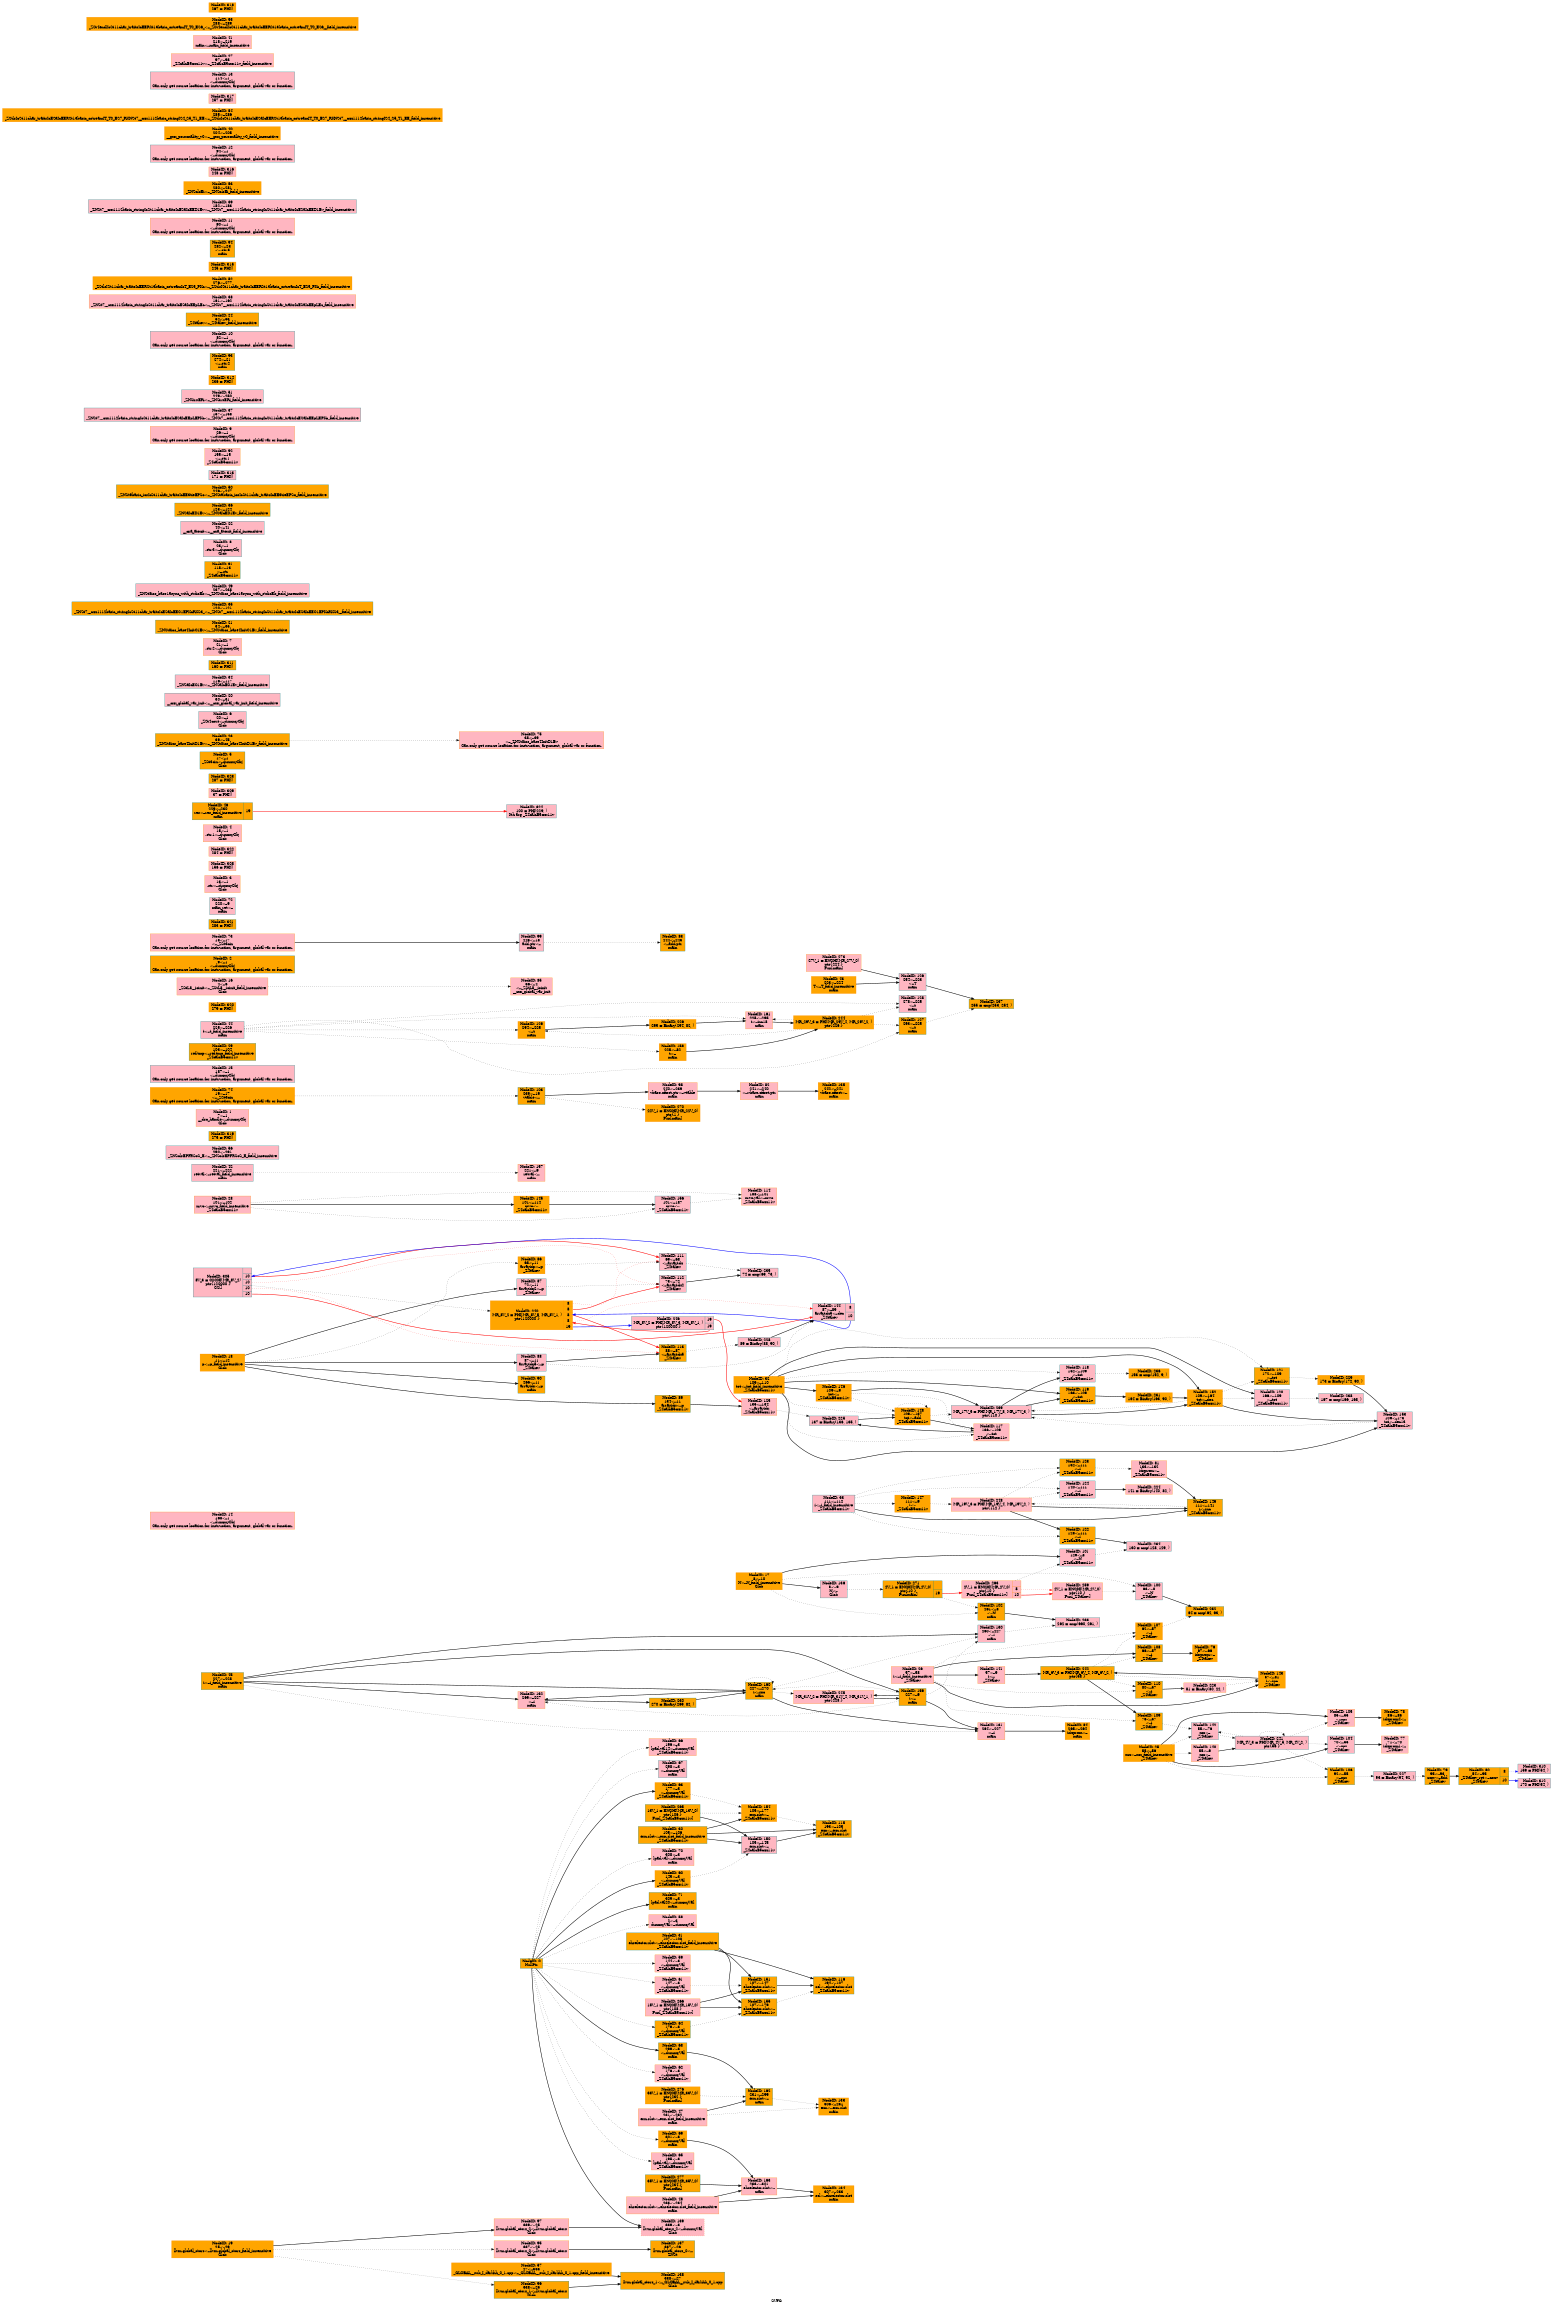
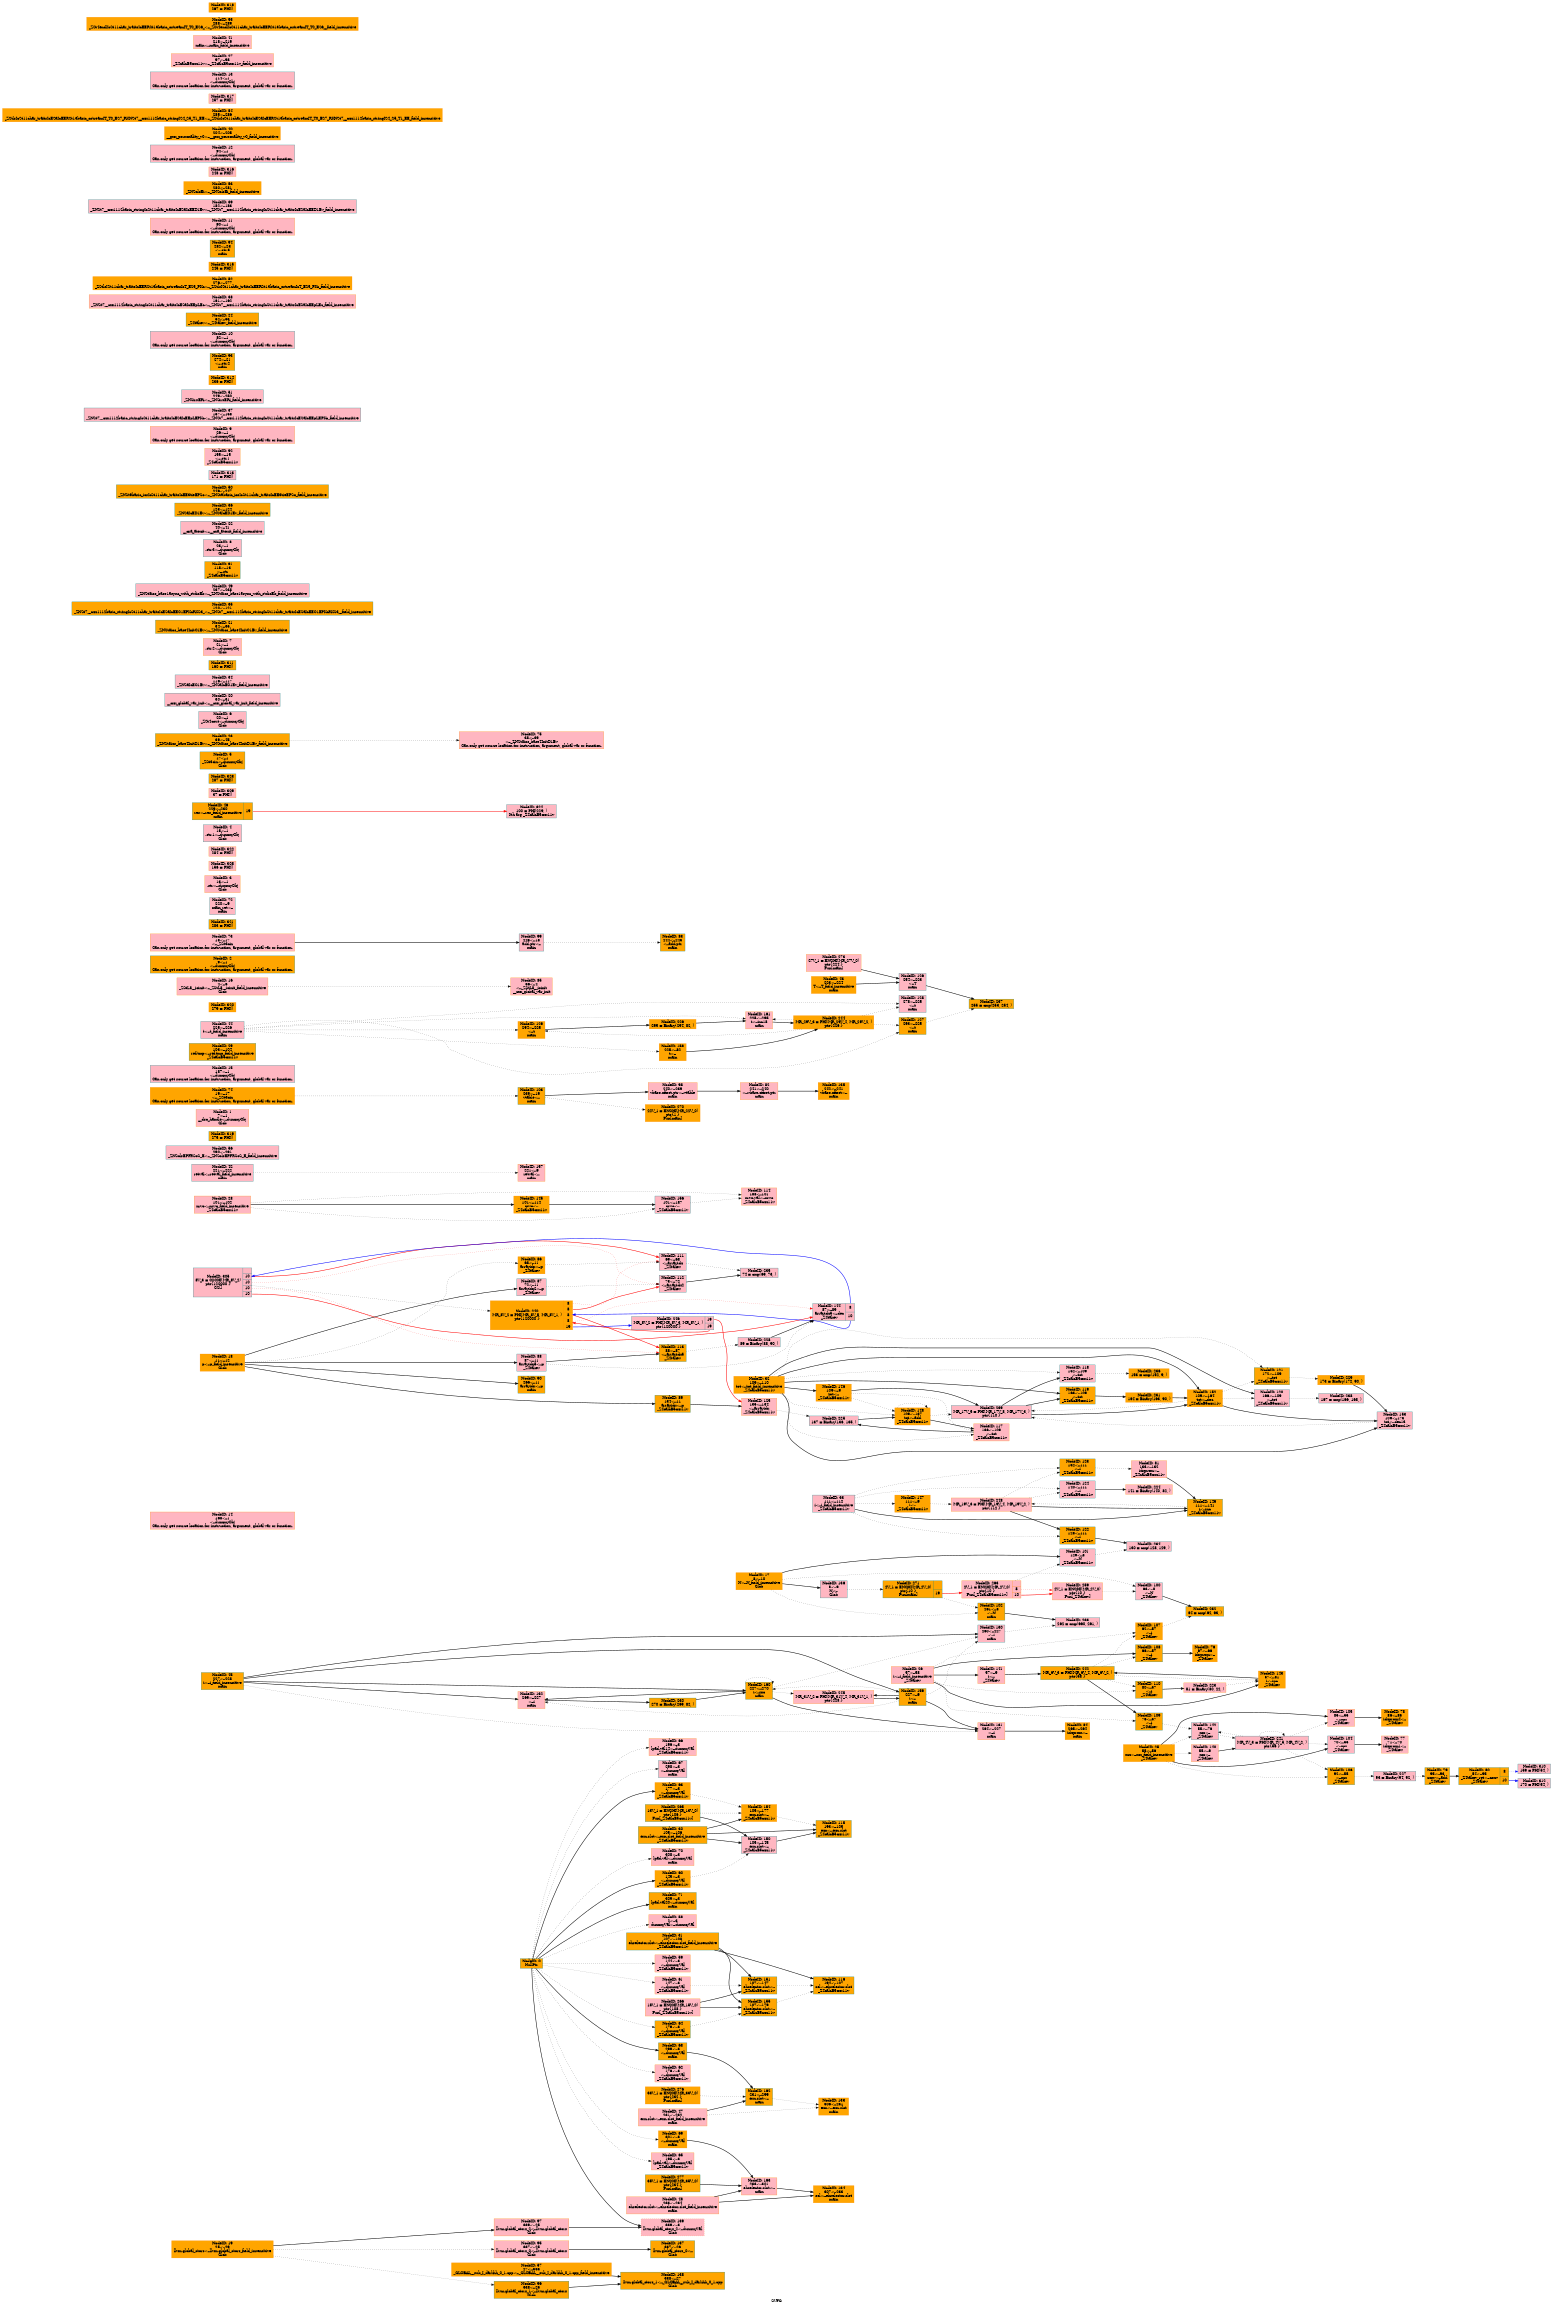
node "NodeID: 4": color darkorange -> teal
edge "NodeID: 151" -> "NodeID: 116": style bold -> dotted
node "NodeID: 137": text "ZNSt" -> "Glob"
